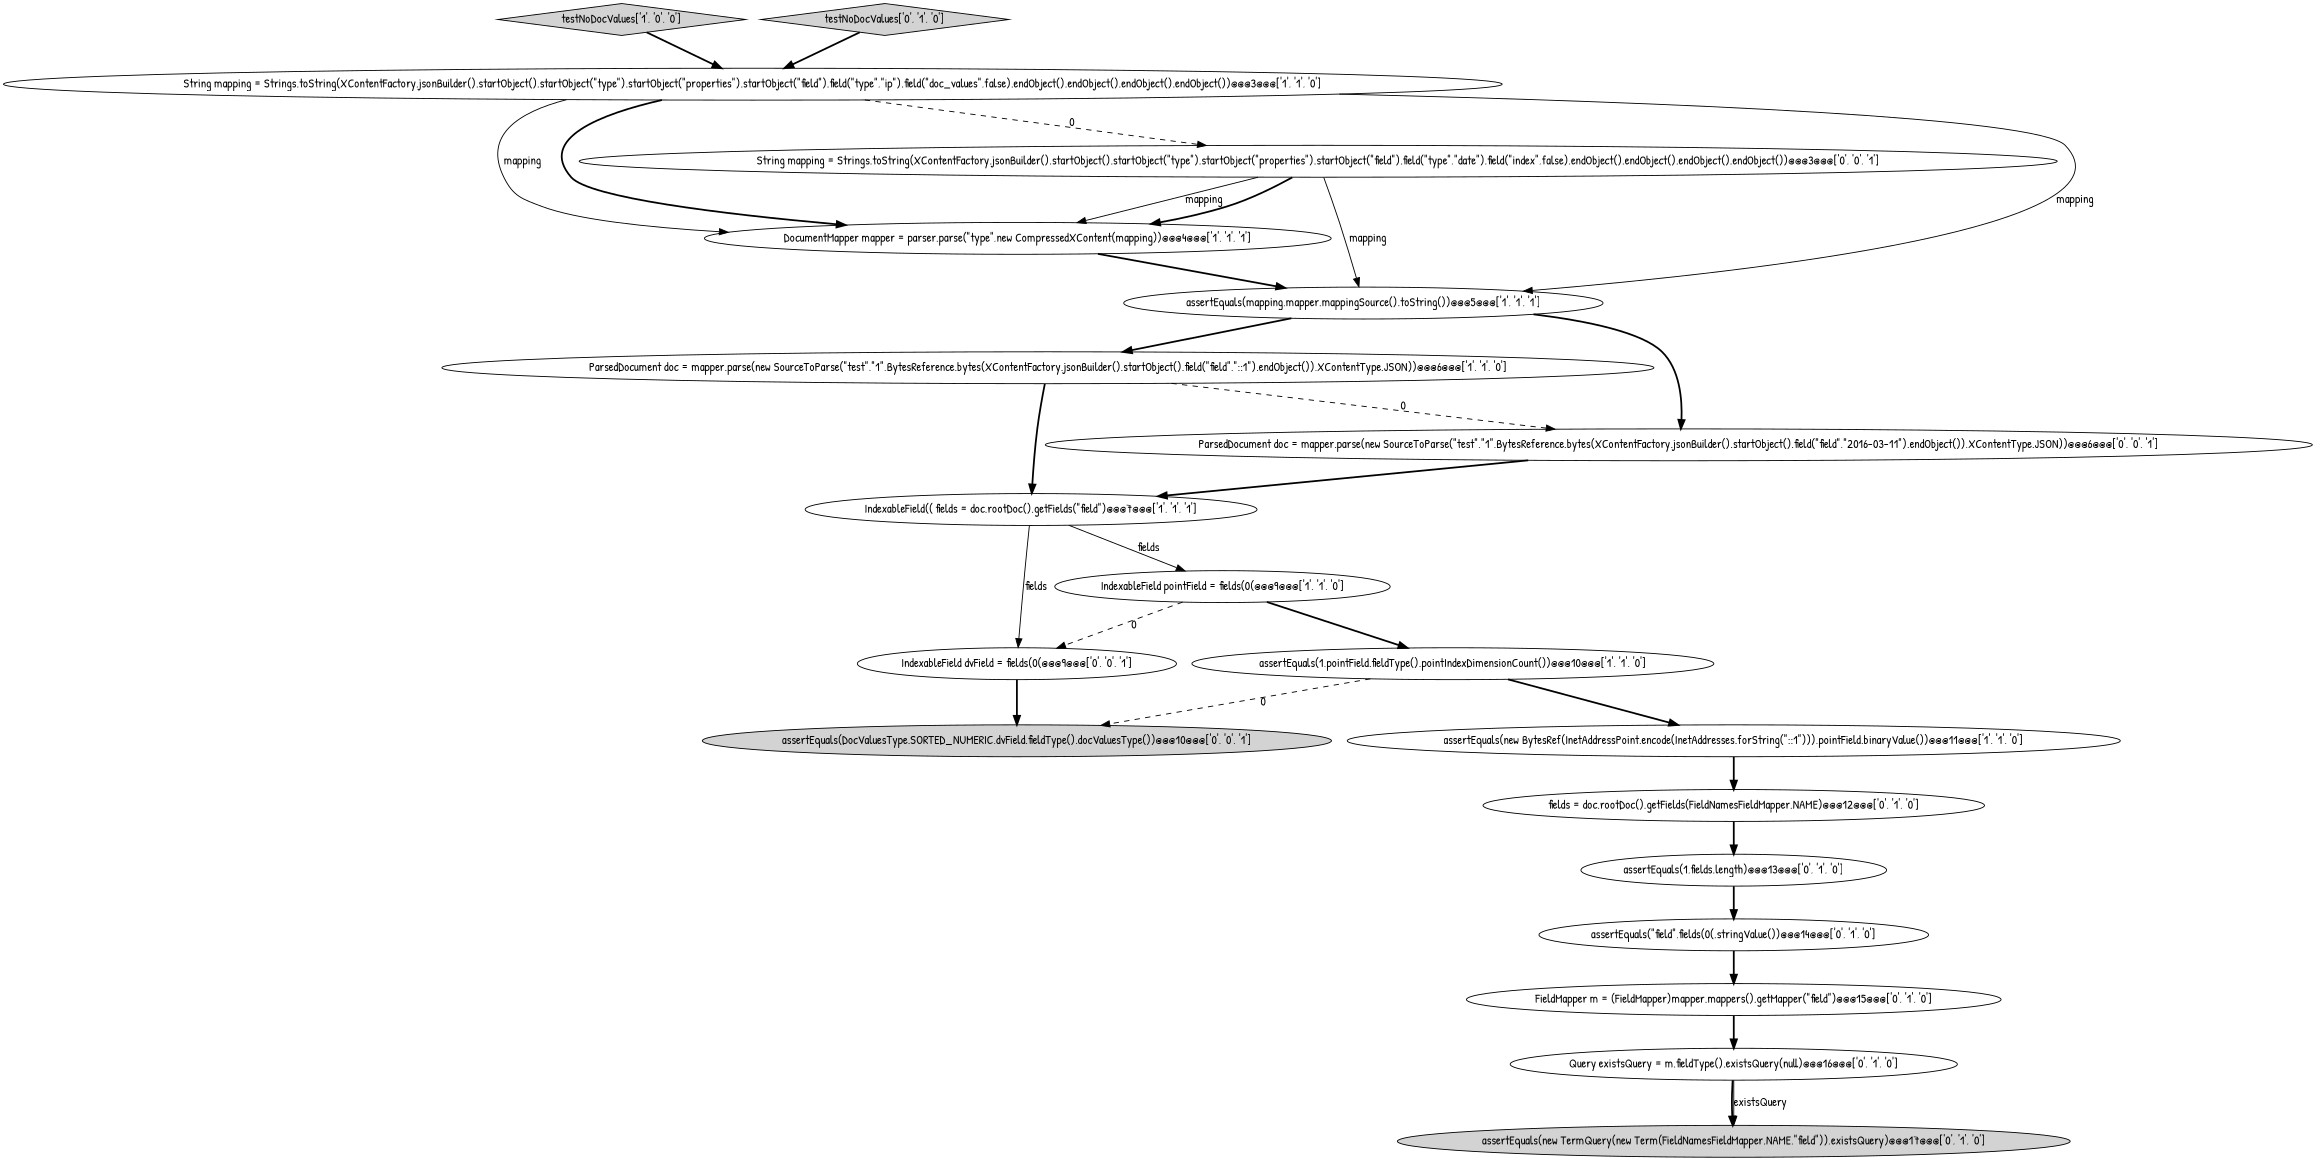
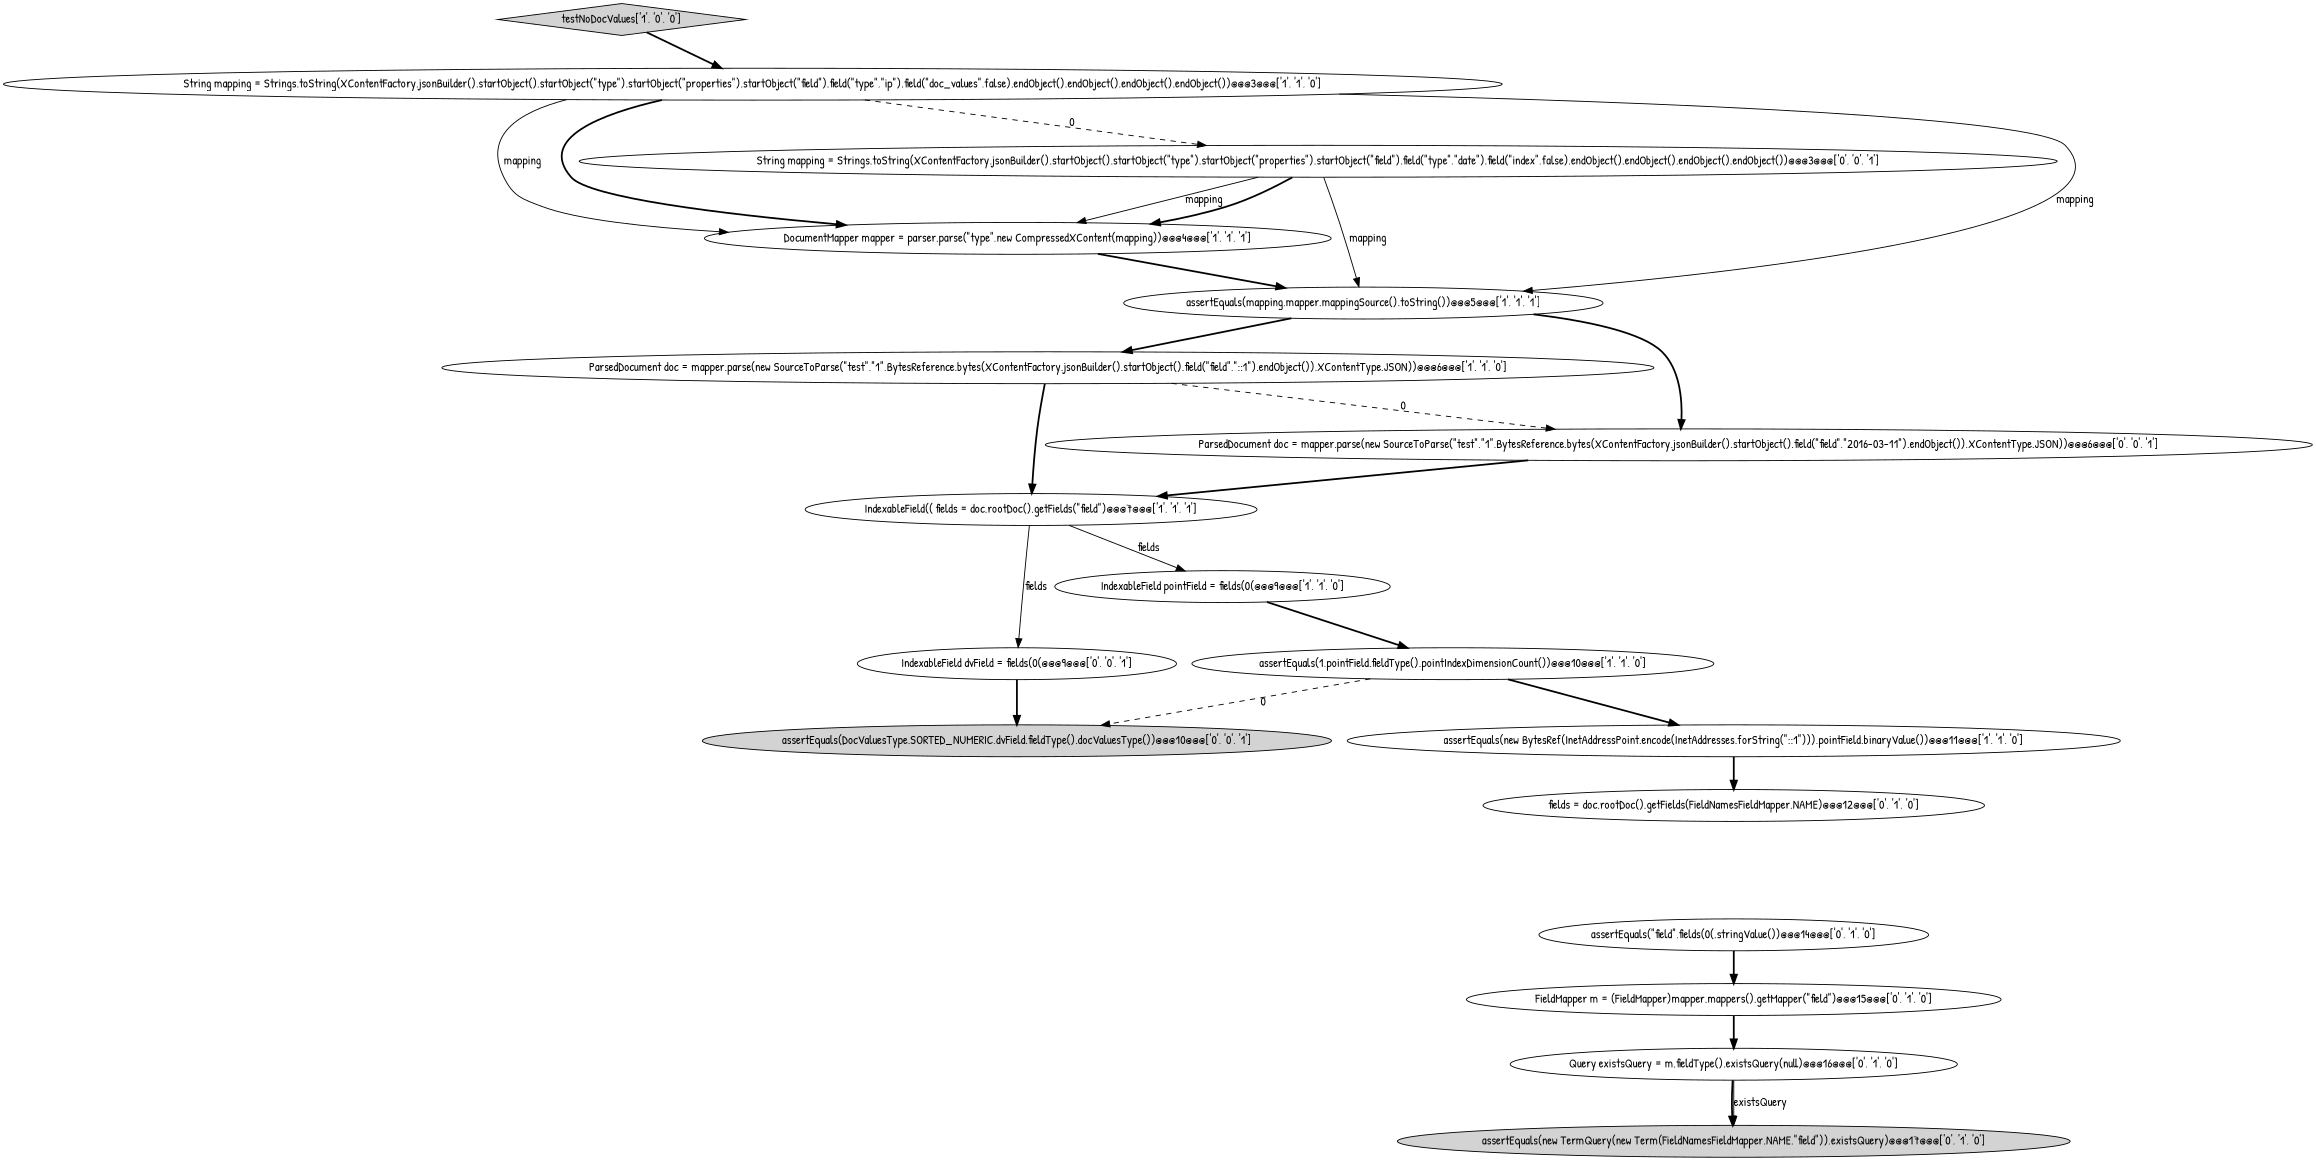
node "testNoDocValues['0', '1', '0']": removed
edge "IndexableField pointField = fields(0(@@@9@@@['1', '1', '0']" -> "IndexableField dvField = fields(0(@@@9@@@['0', '0', '1']": removed, label "0"
node "assertEquals(1,fields.length)@@@13@@@['0', '1', '0']": removed
